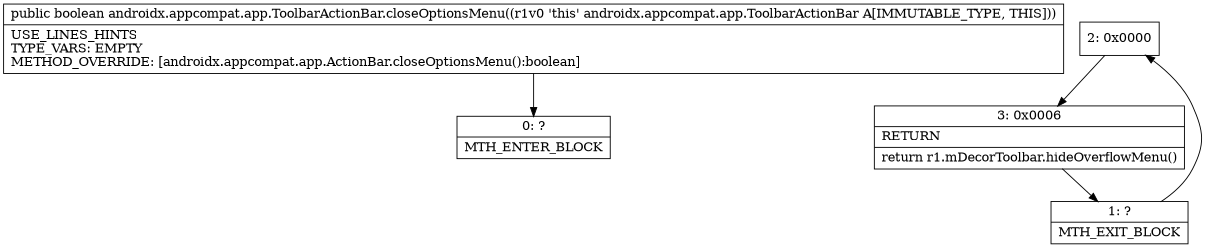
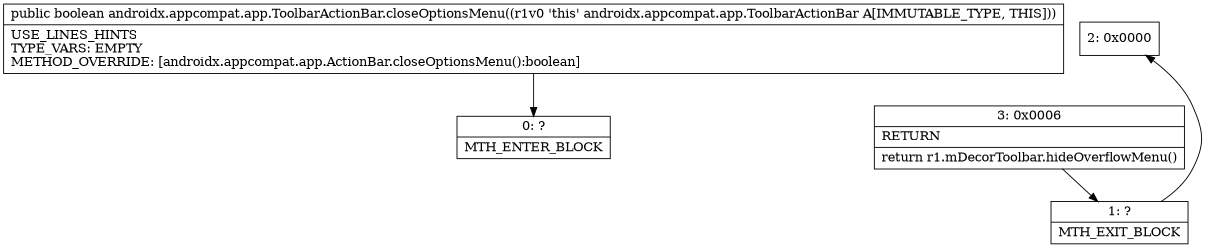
edge "2: 0x0000" -> "3: 0x0006": removed
